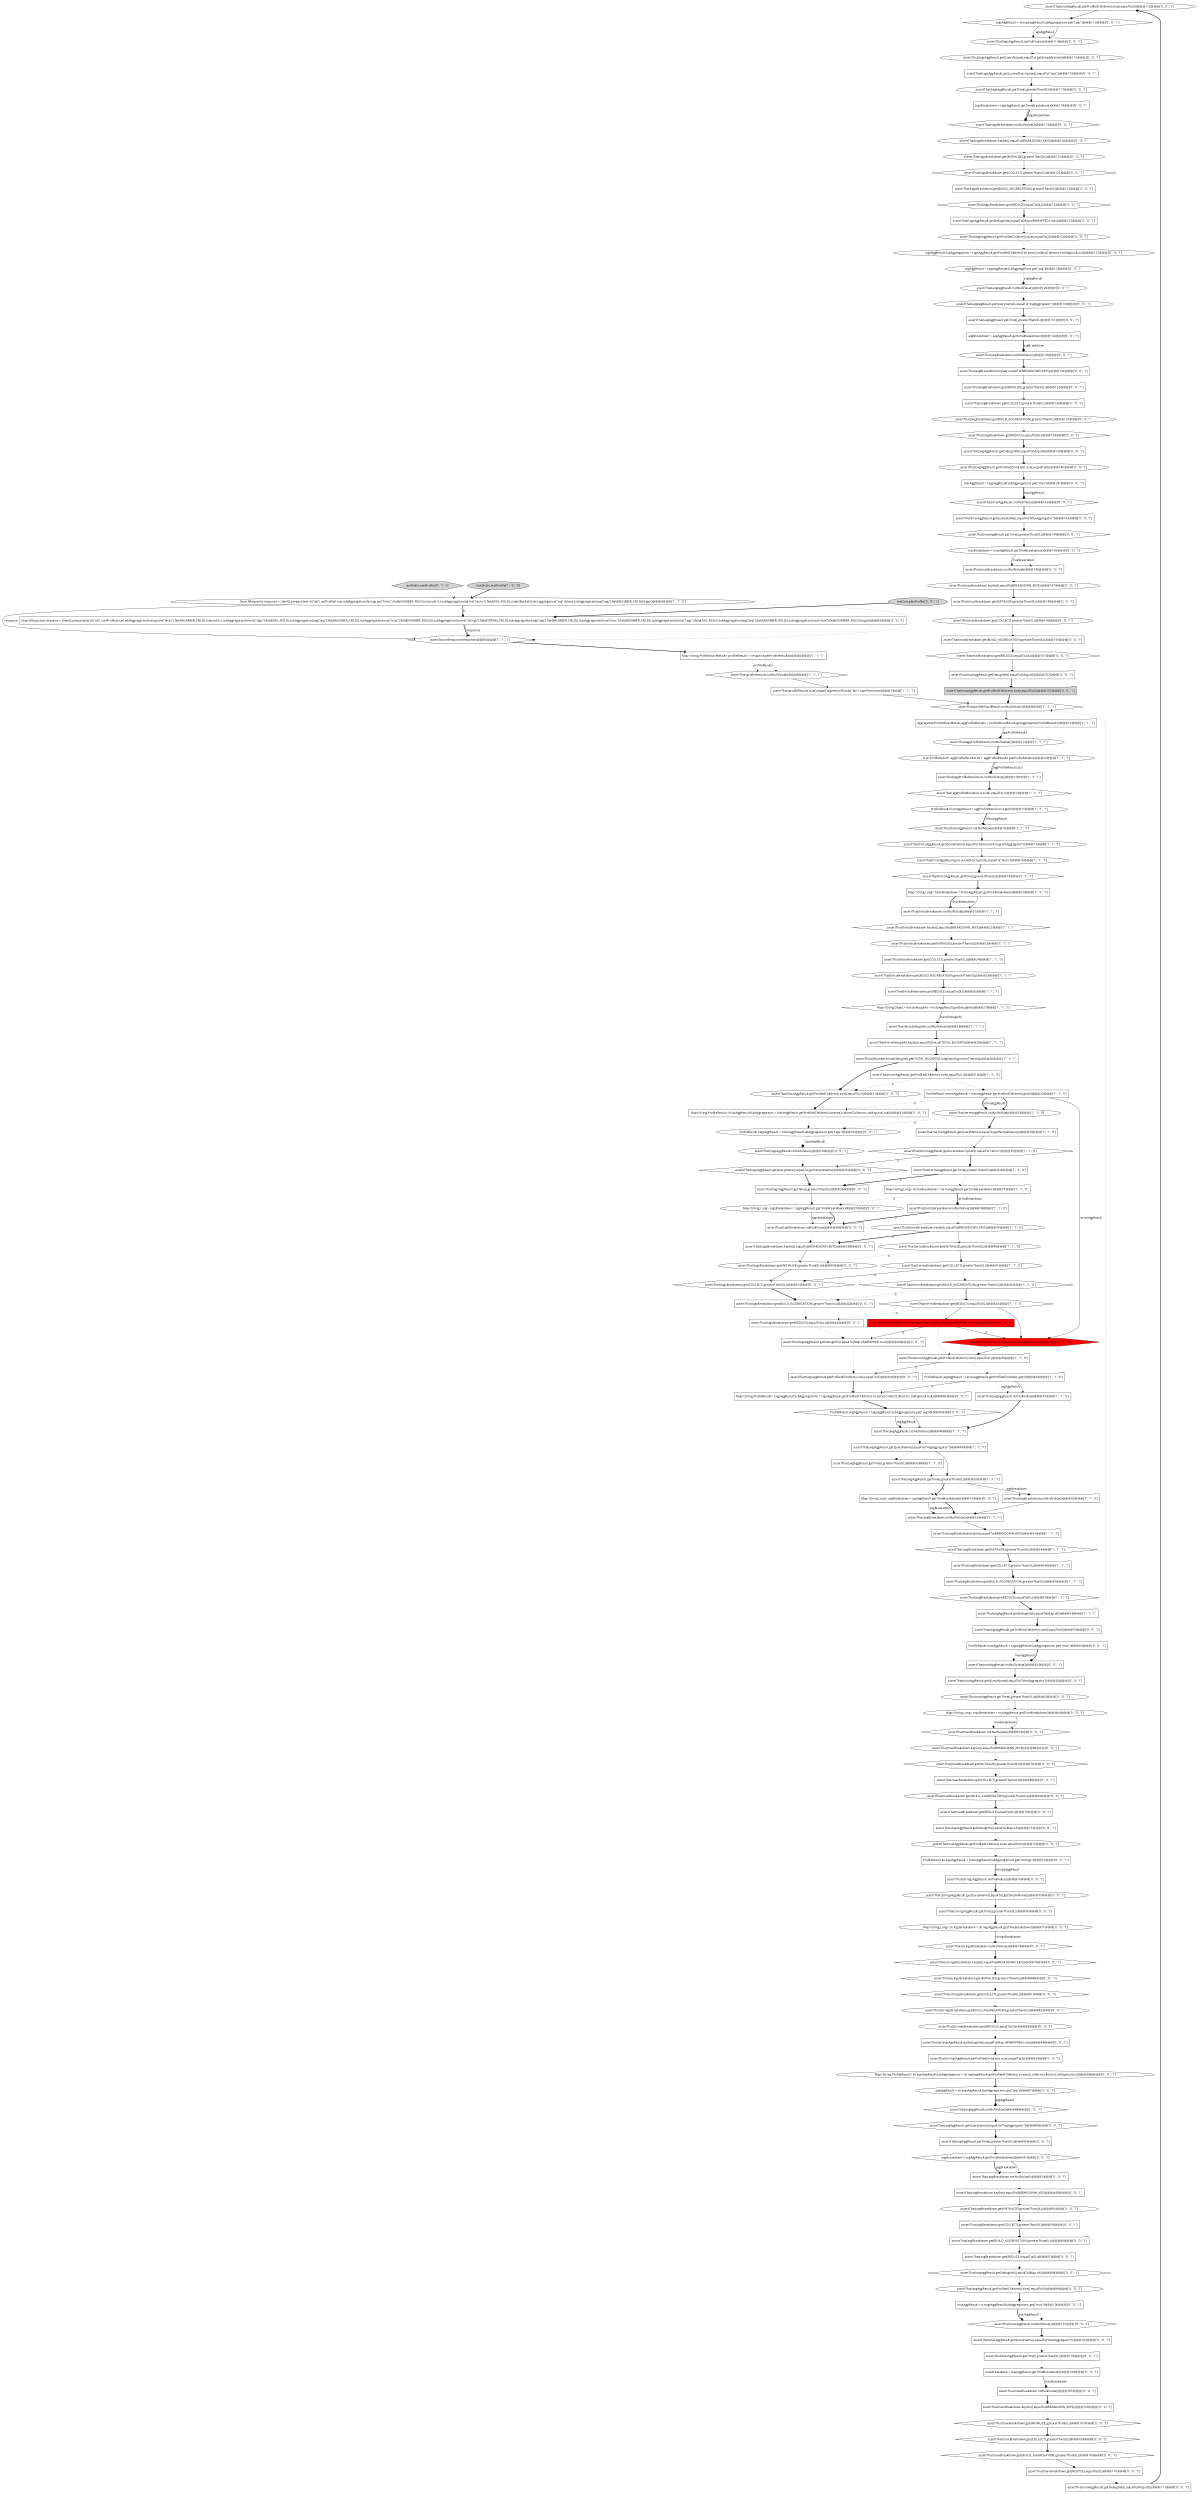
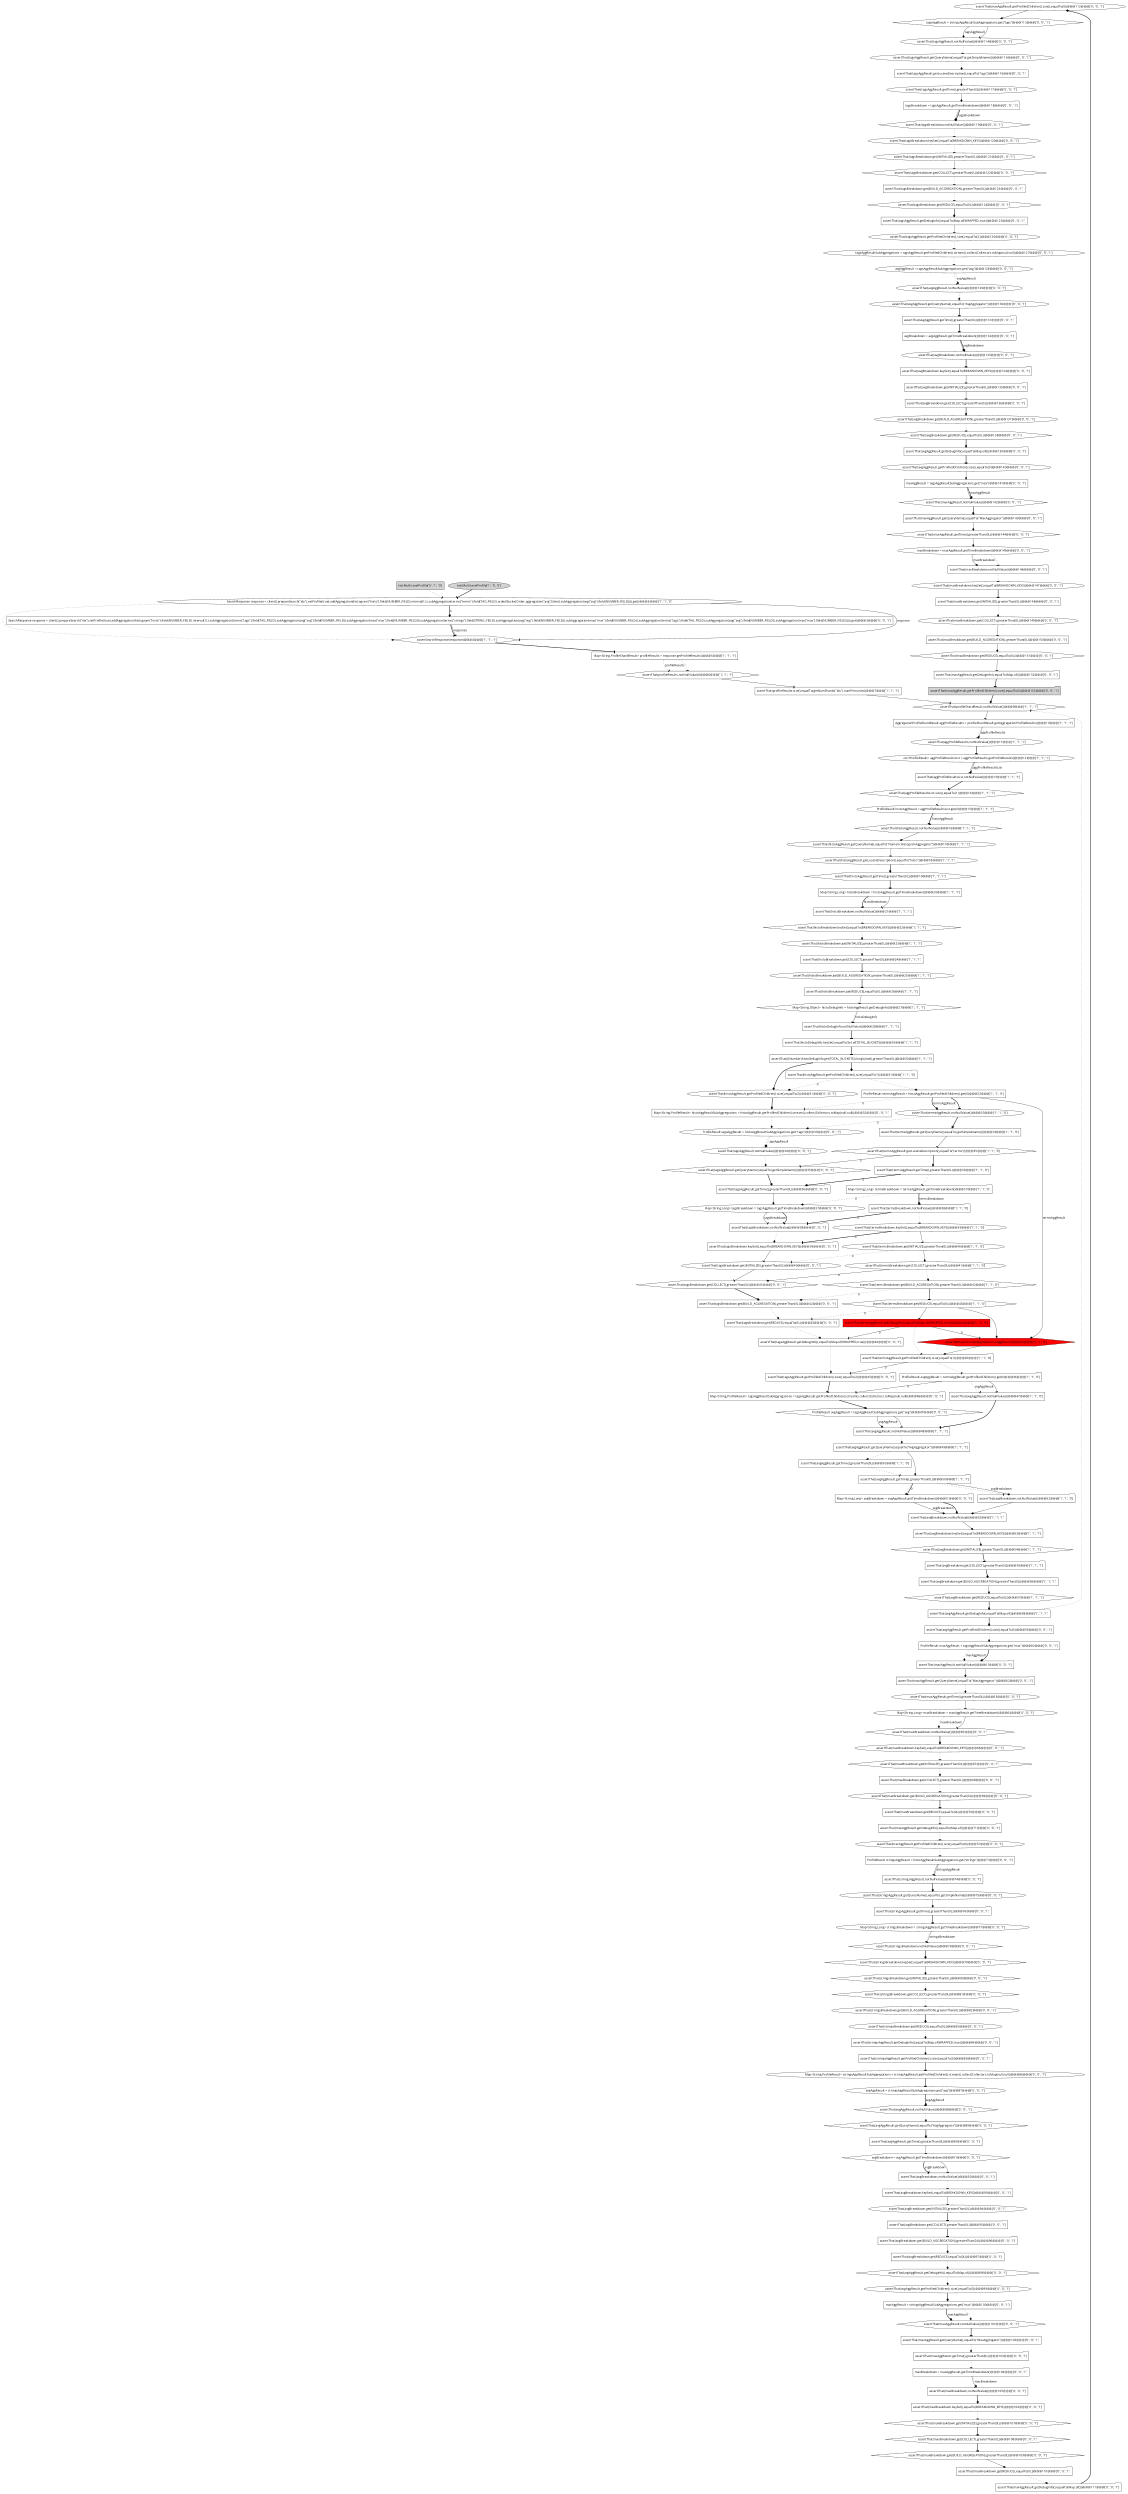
node "testMultiLevelProfile['0', '1', '0']": shape hexagon -> box
node "testComplexProfile['0', '0', '1']": removed
